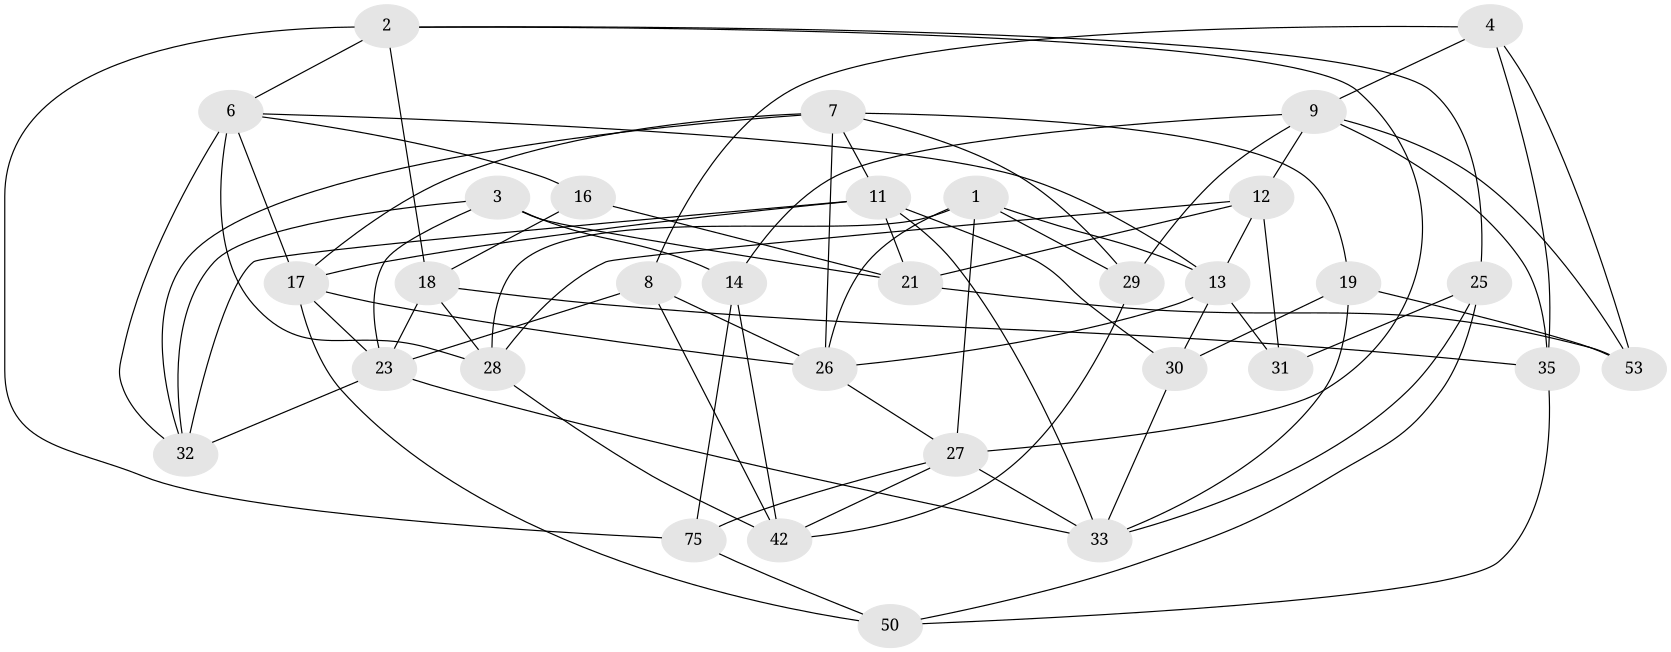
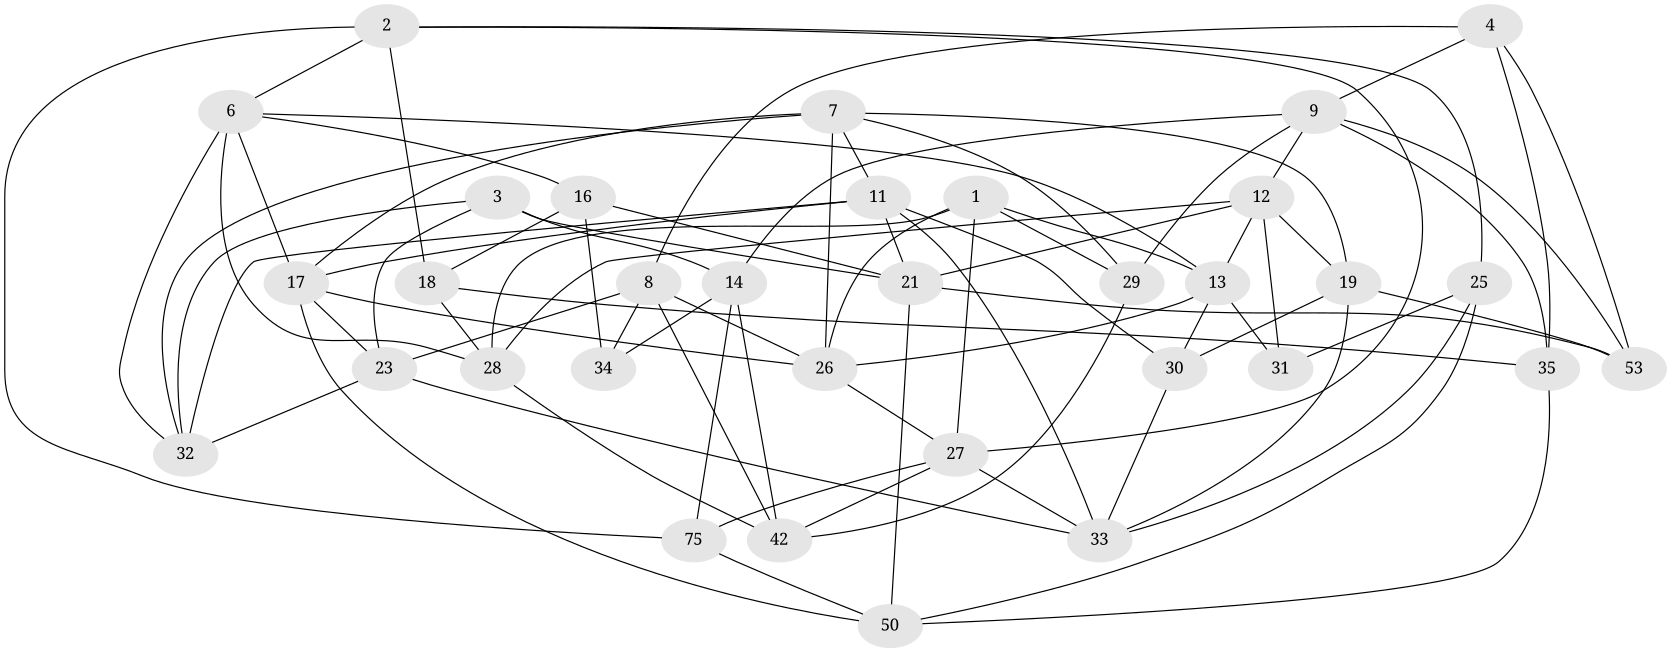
edge "12" -- "19": added
edge "18" -- "23": removed
node "34": added
edge "21" -- "50": added
